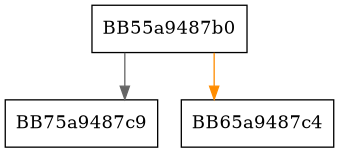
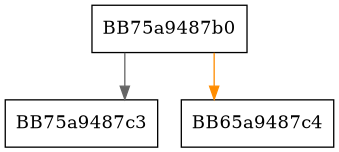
node "BB55a9487b0": label "BB55a9487b0" -> "BB75a9487b0"
node "BB75a9487c9": label "BB75a9487c9" -> "BB75a9487c3"
